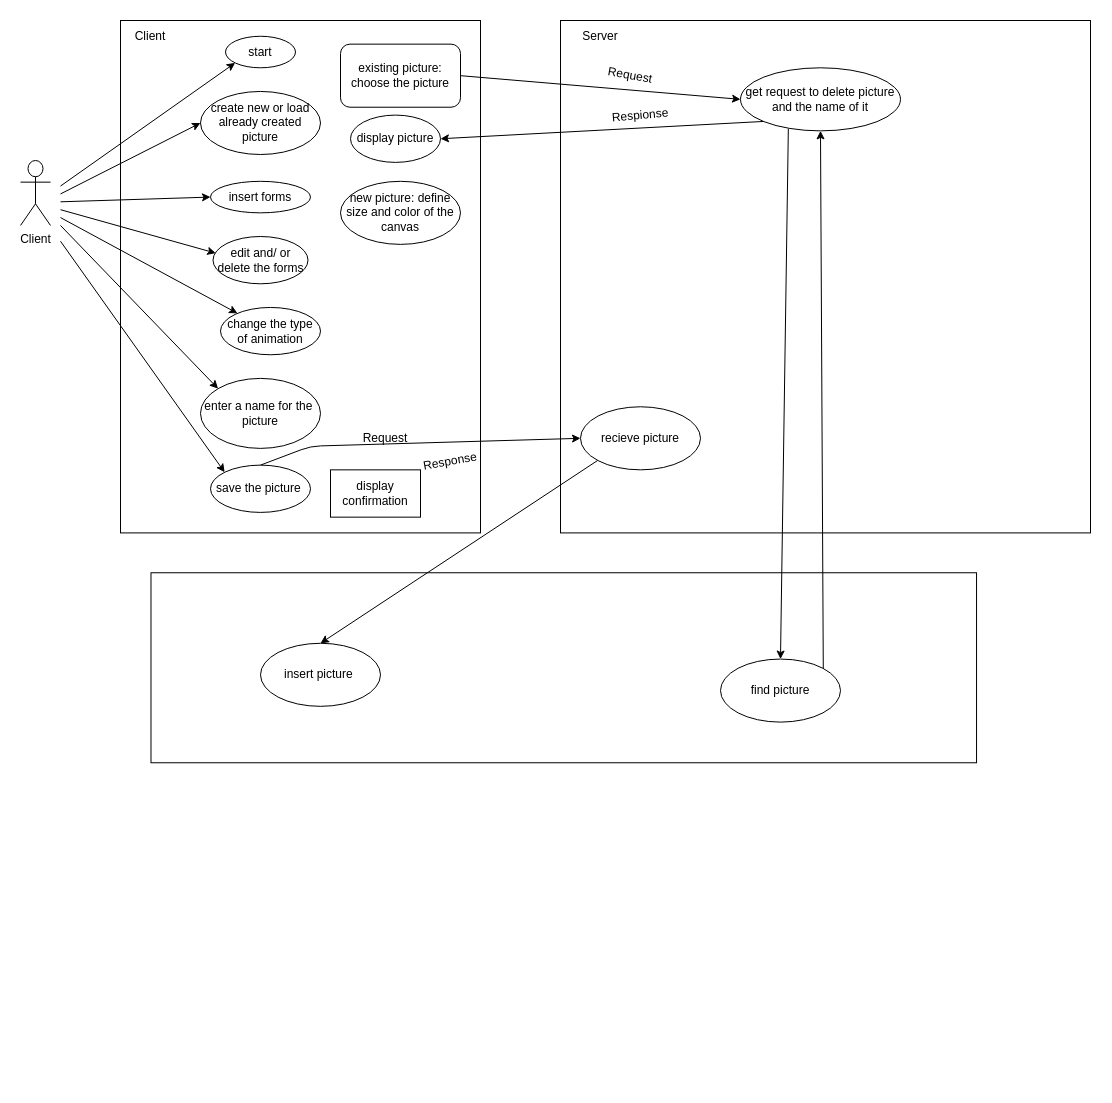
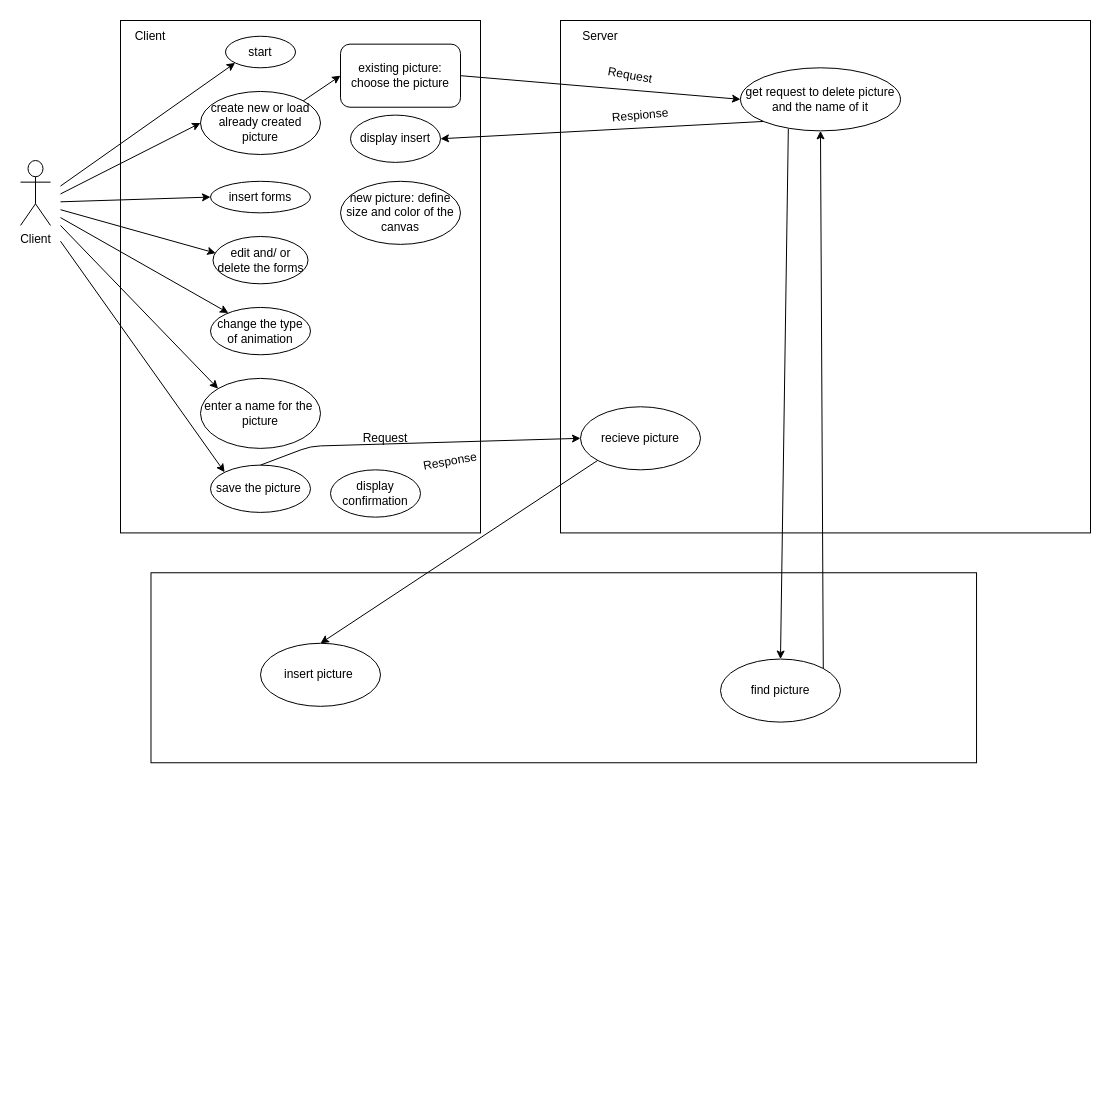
edge "create new or load already created picture" -> "existing picture: choose the picture": added
node "display picture": label "display picture" -> "display insert"
node "change the type of animation": moved (271, 331) -> (261, 331)
node "display confirmation": shape rectangle -> ellipse
